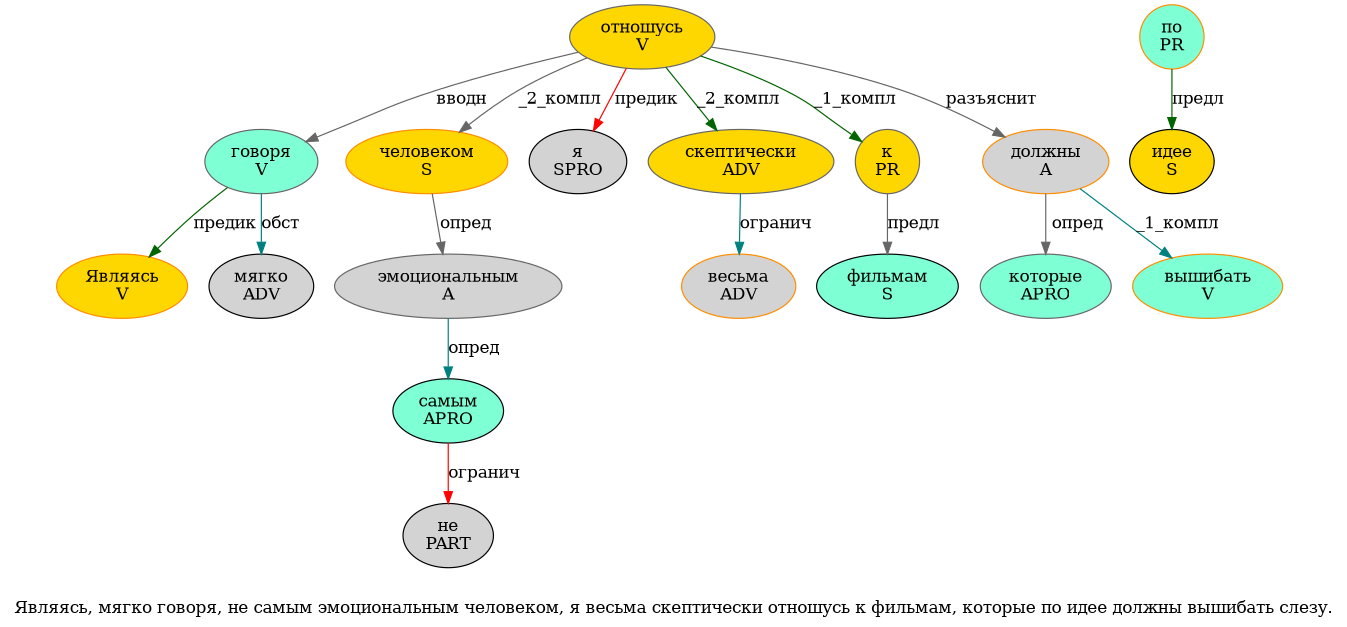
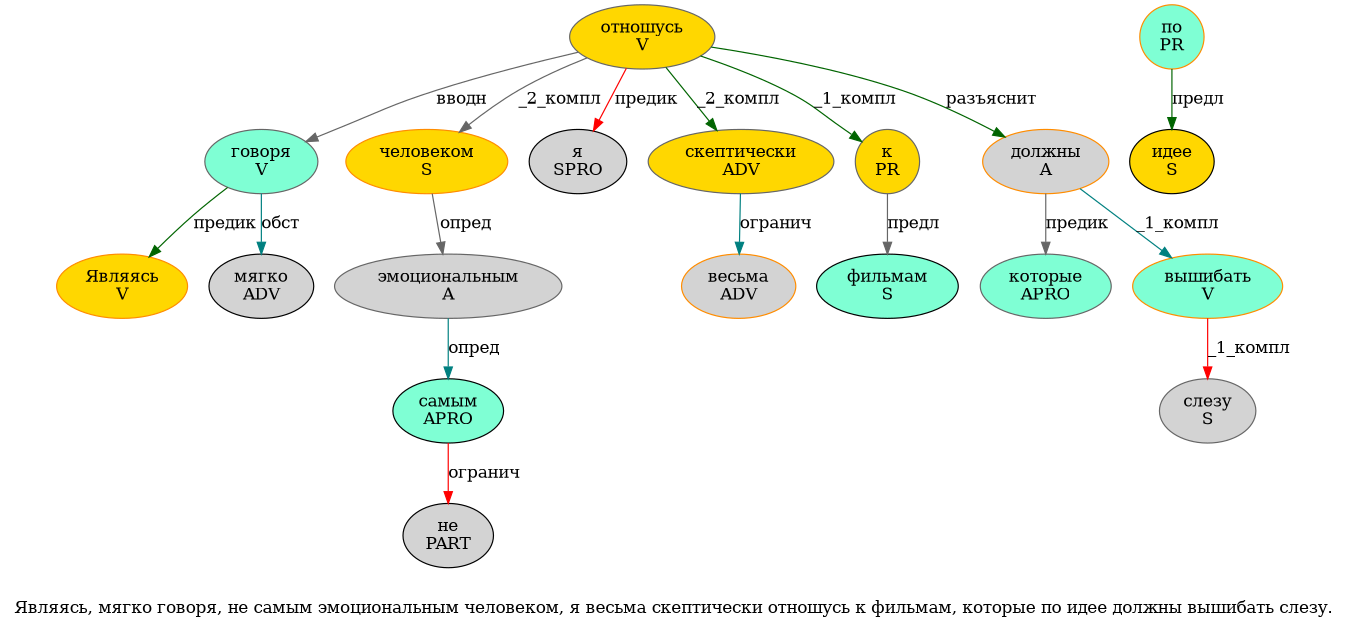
edge "отношусь V" -> "должны A": color gray40 -> darkgreen
edge "должны A" -> "которые APRO": label "опред" -> "предик"
node "слезу S": added
